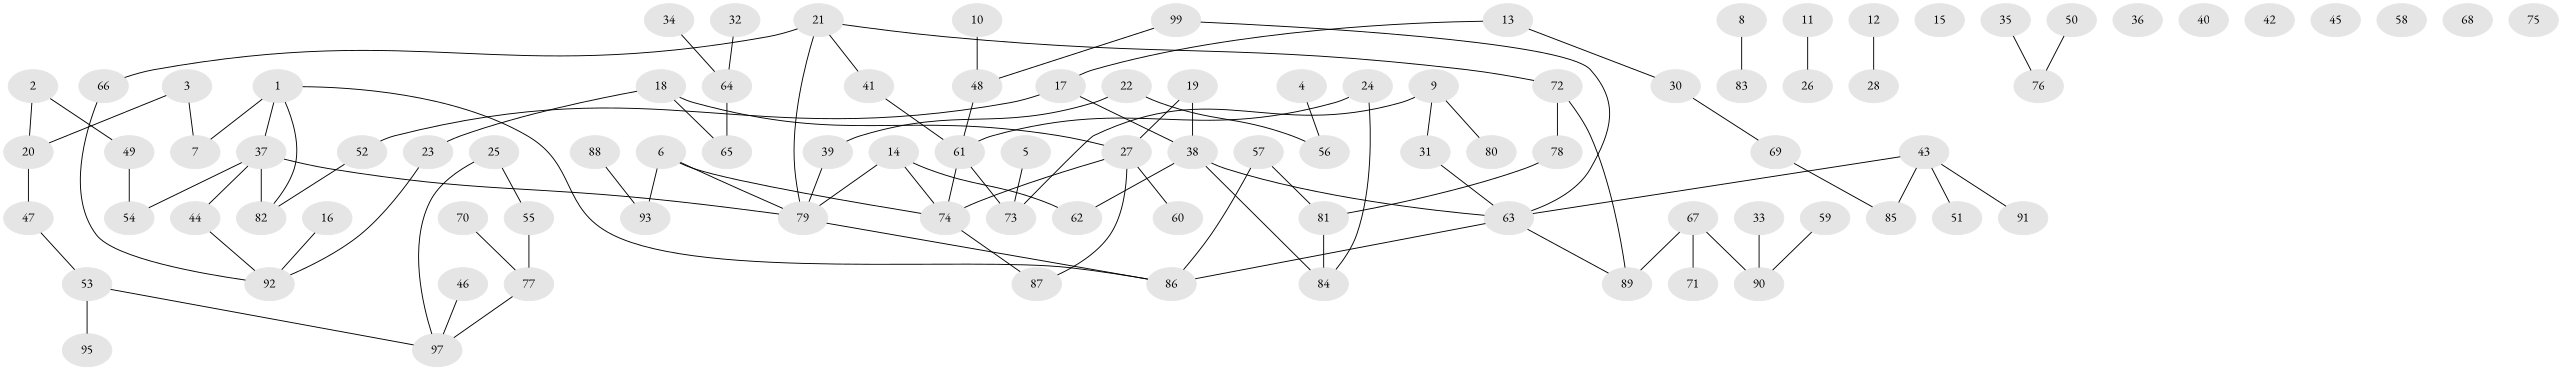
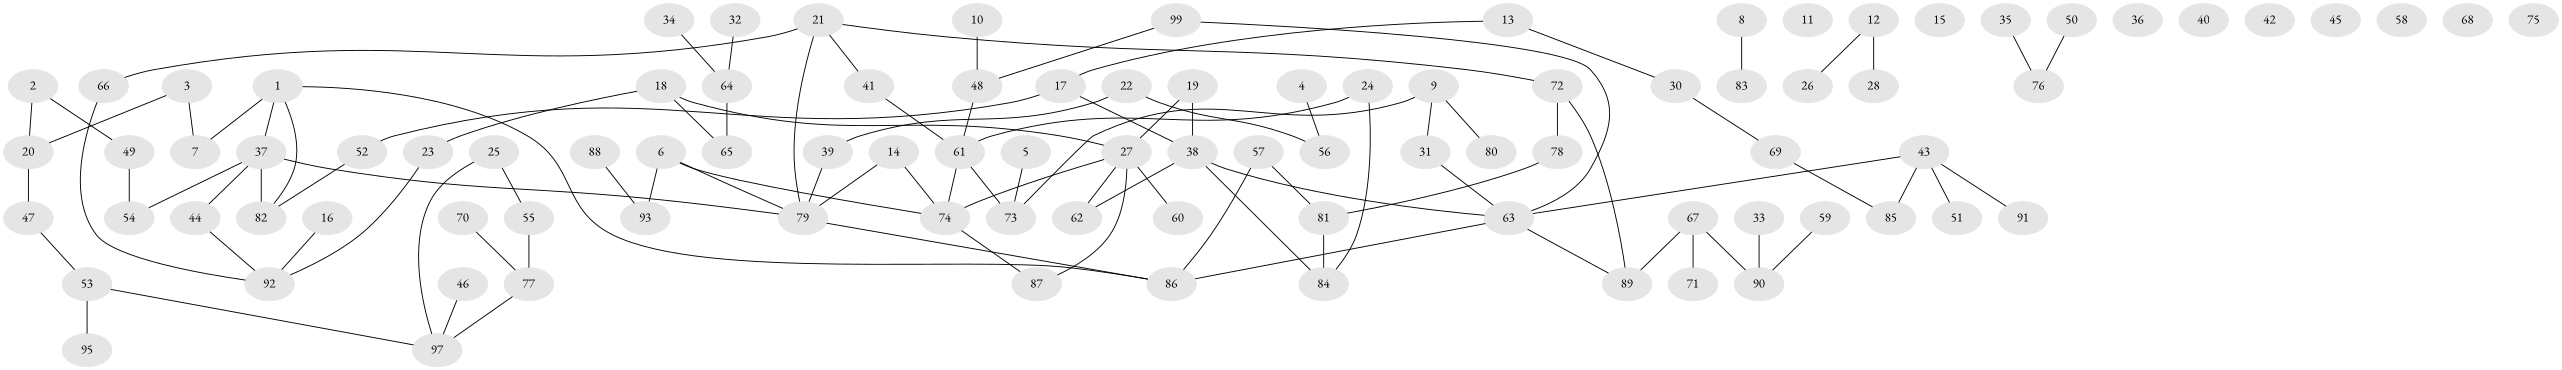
edge "11" -- "26": now "12" -- "26"
edge "14" -- "62": now "27" -- "62"
